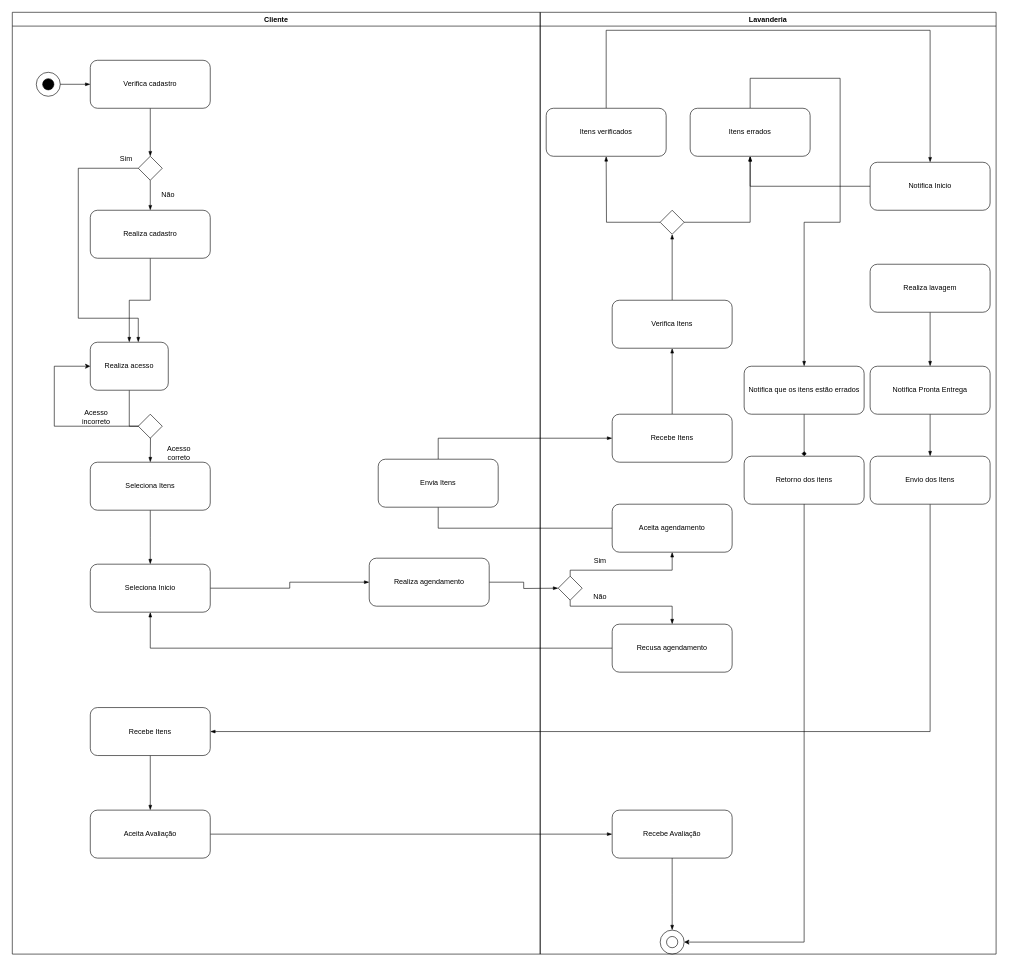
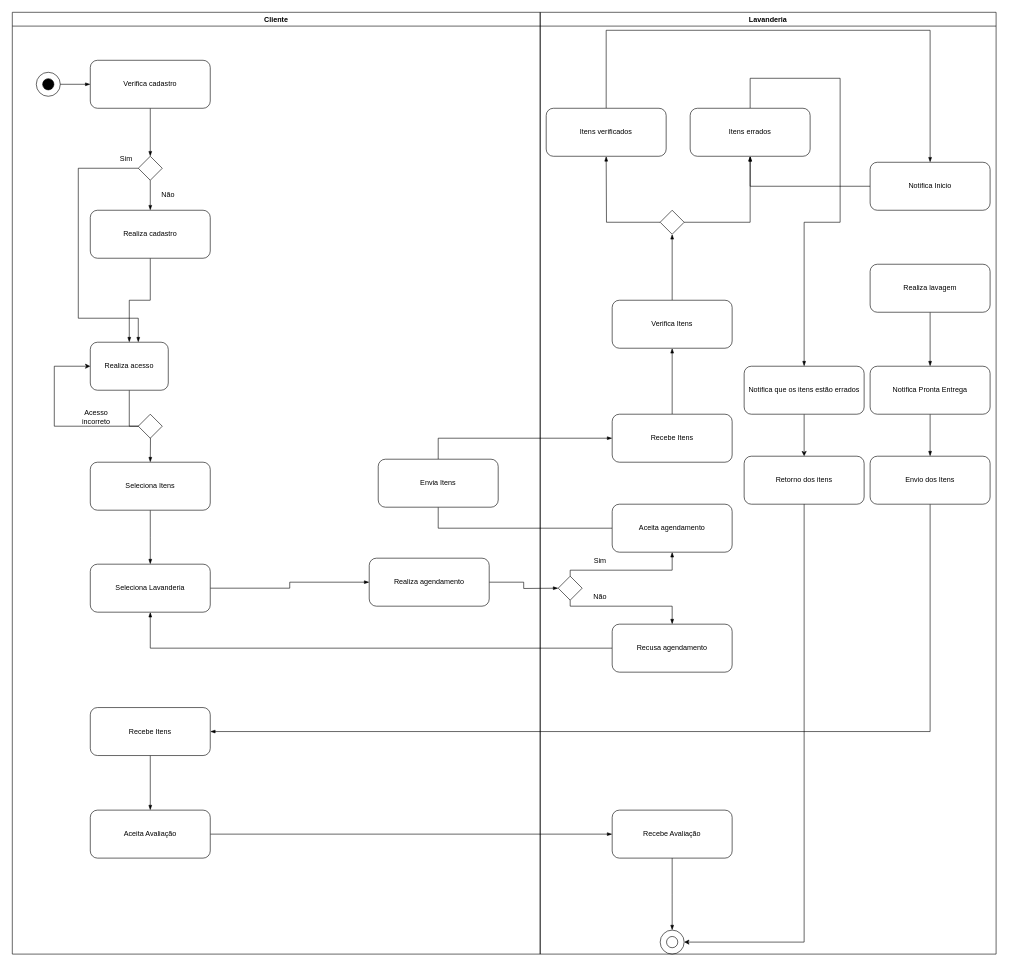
edge "Notifica que os itens estão errados" -> "Retorno dos itens": arrowhead diamond -> classic
node "Acesso correto": removed
node "Seleciona Inicio": label "Seleciona Inicio" -> "Seleciona Lavanderia"
